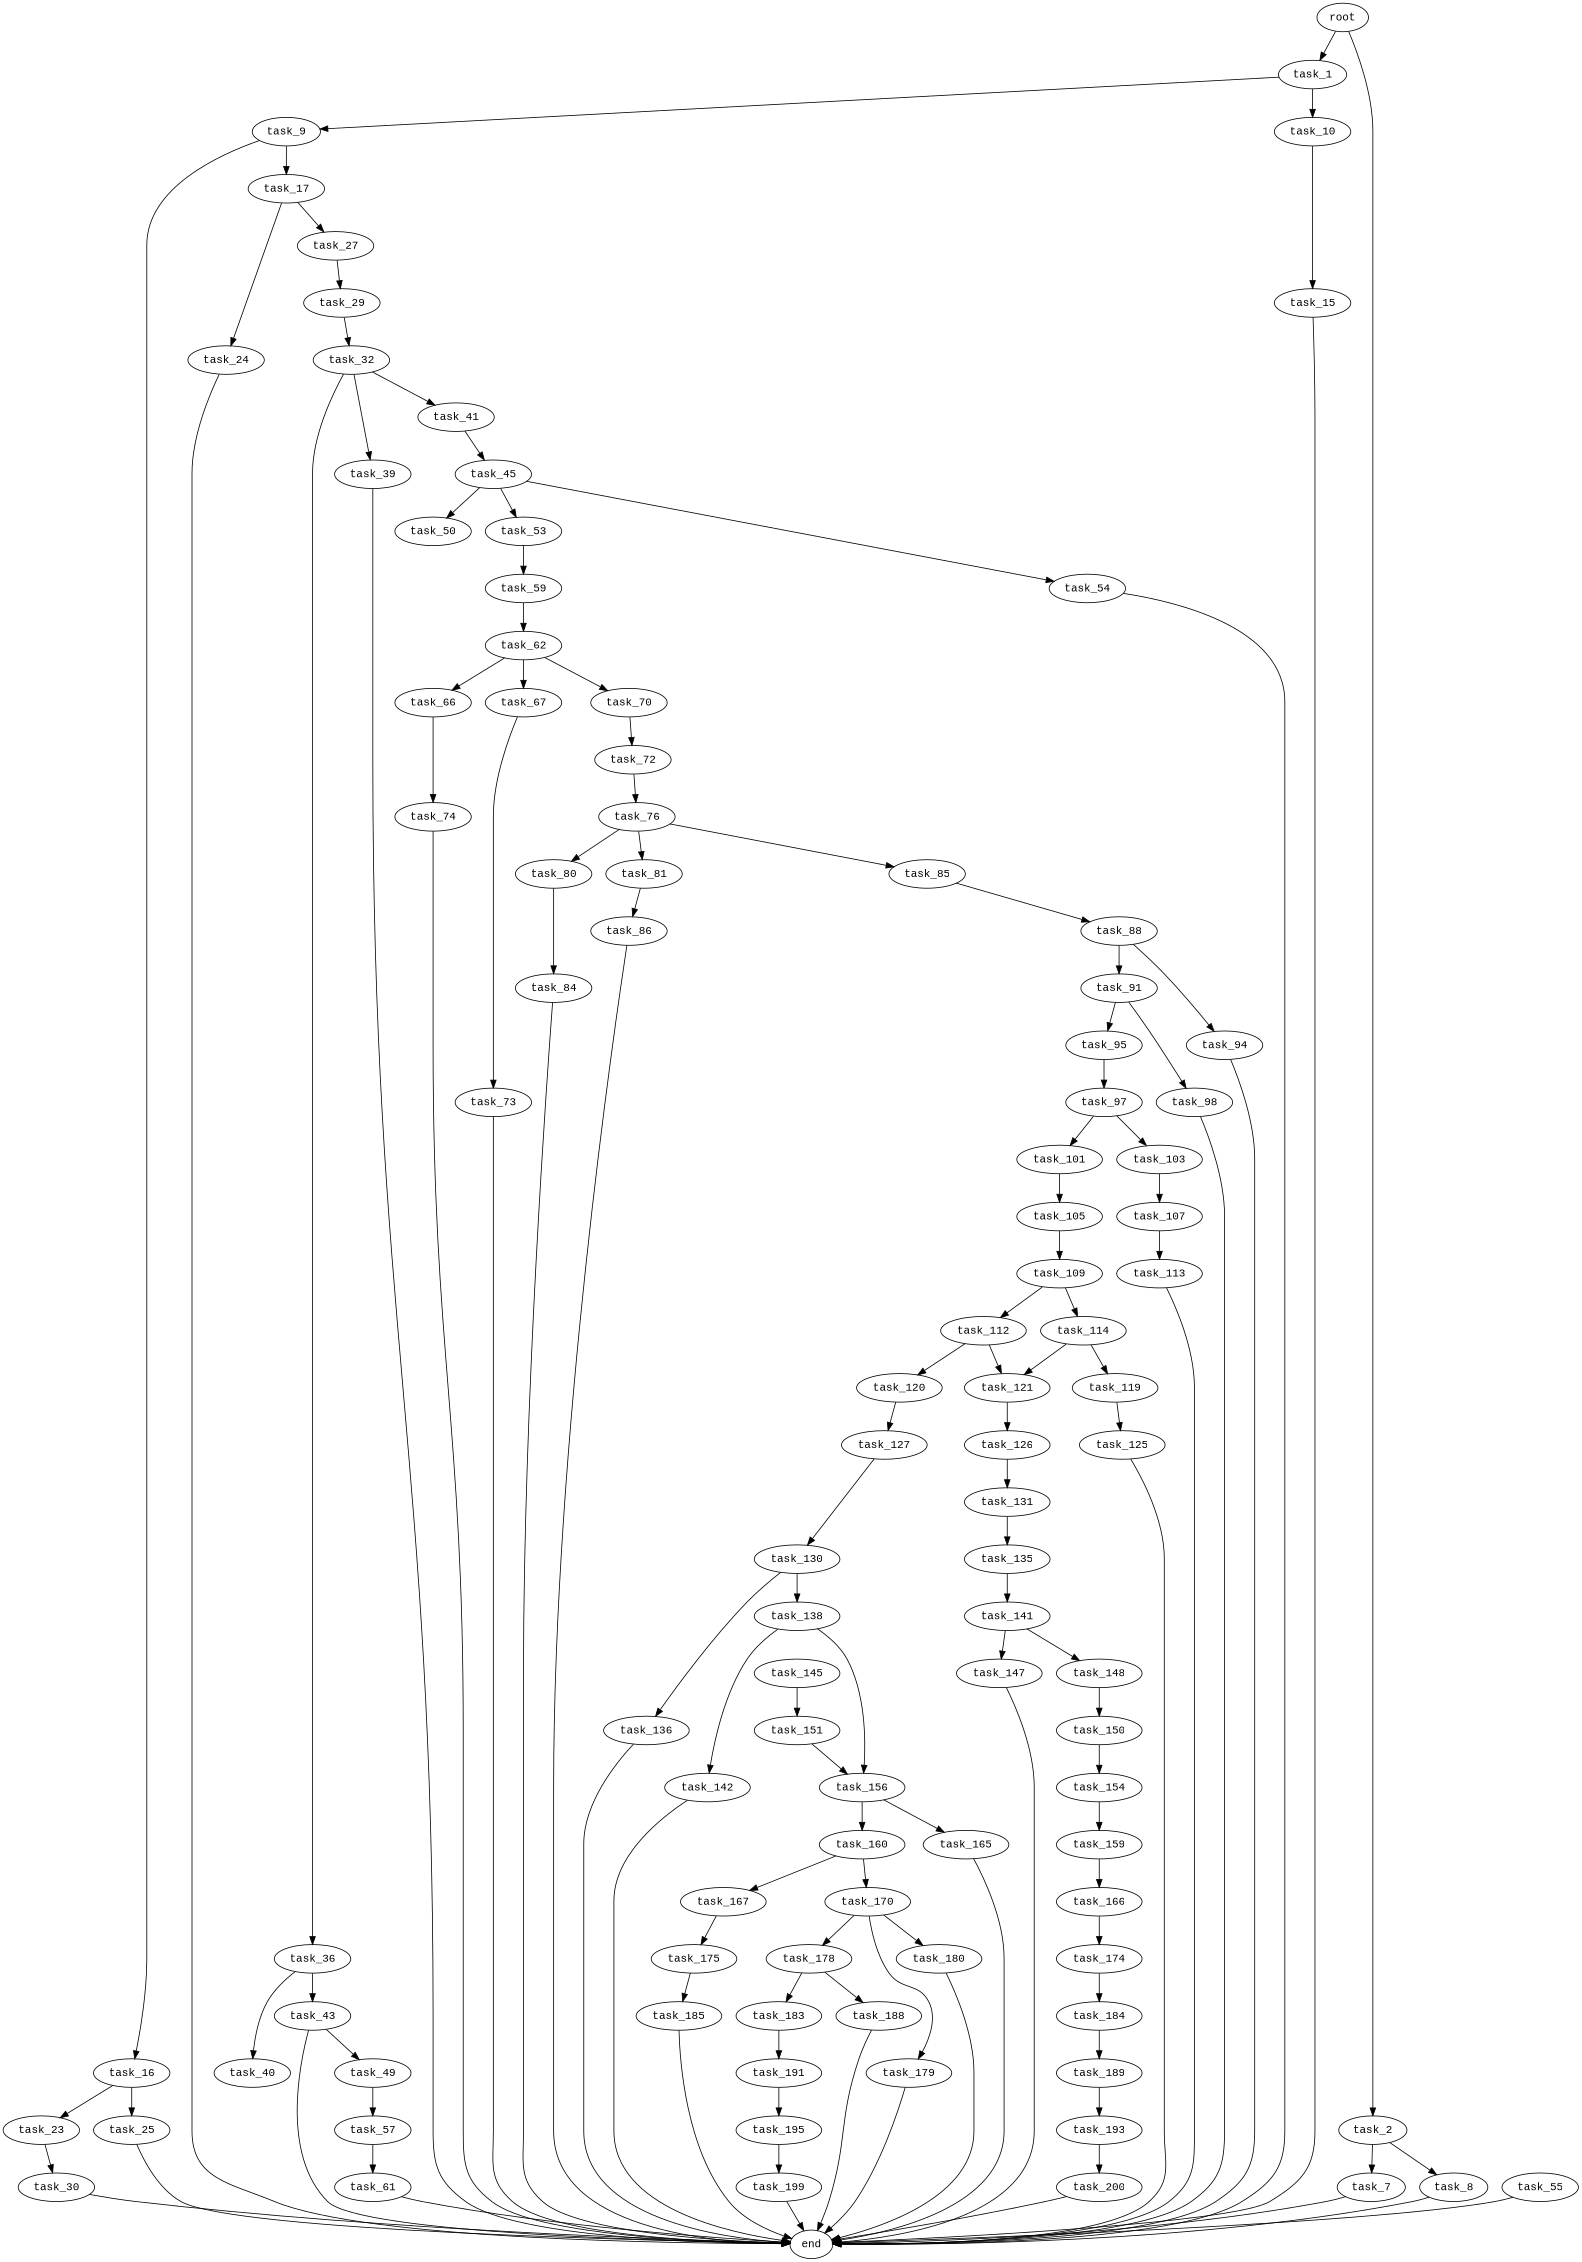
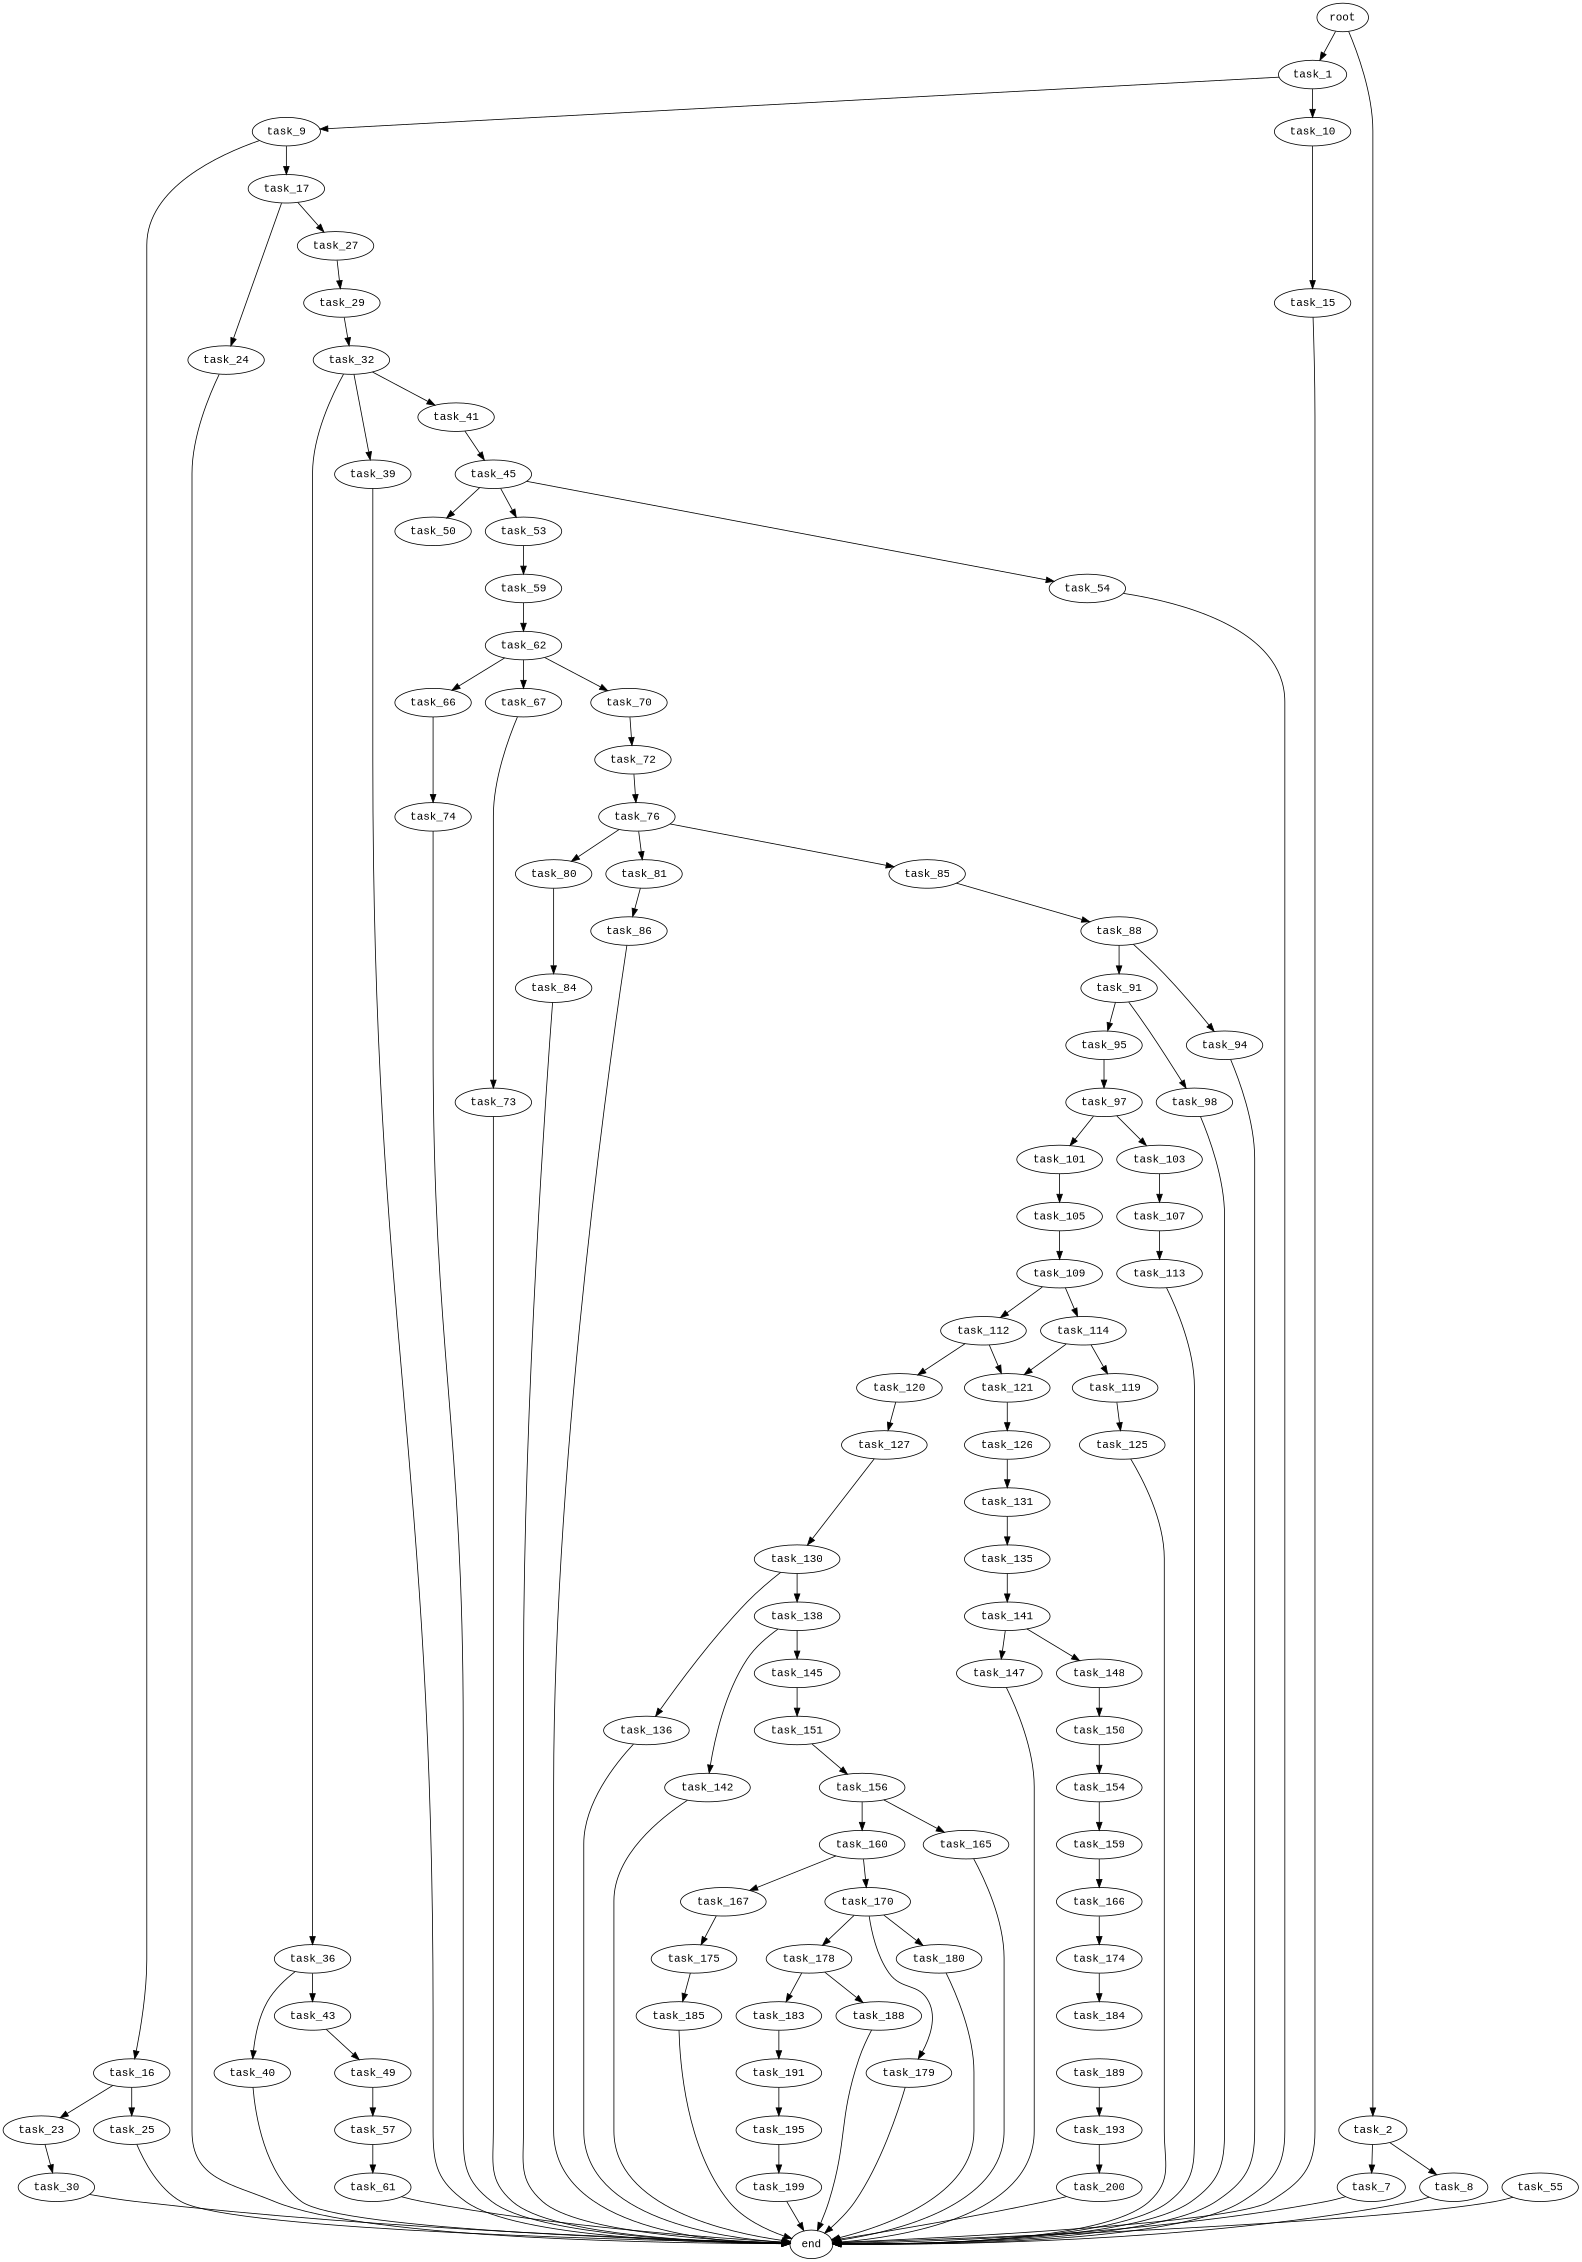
edge "task_138" -> "task_156": now "task_138" -> "task_145"
edge "task_184" -> "task_189": removed
edge "task_43" -> "end": now "task_40" -> "end"
